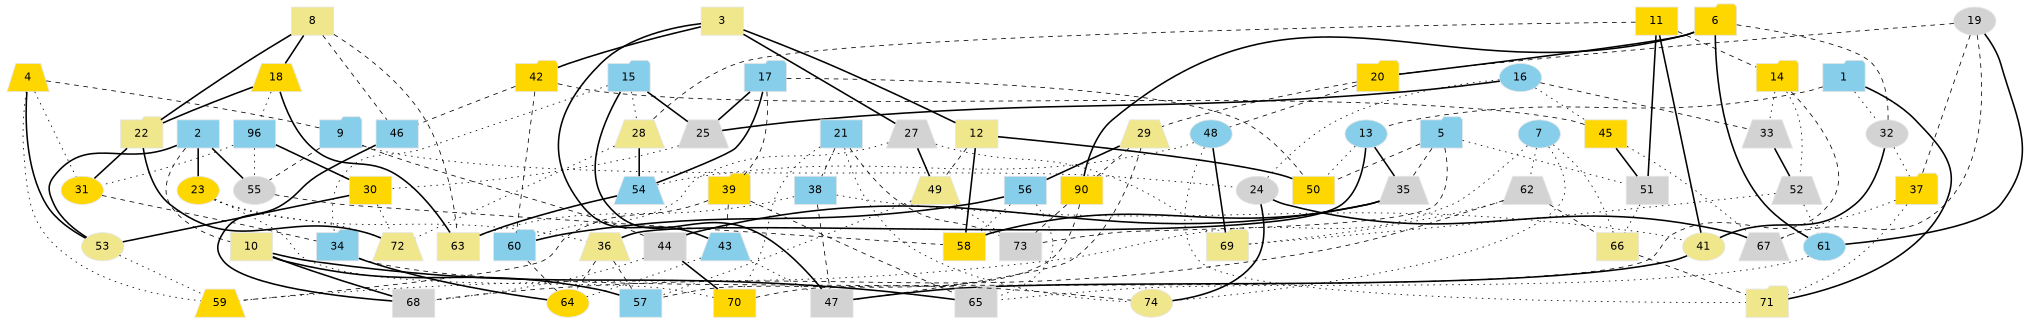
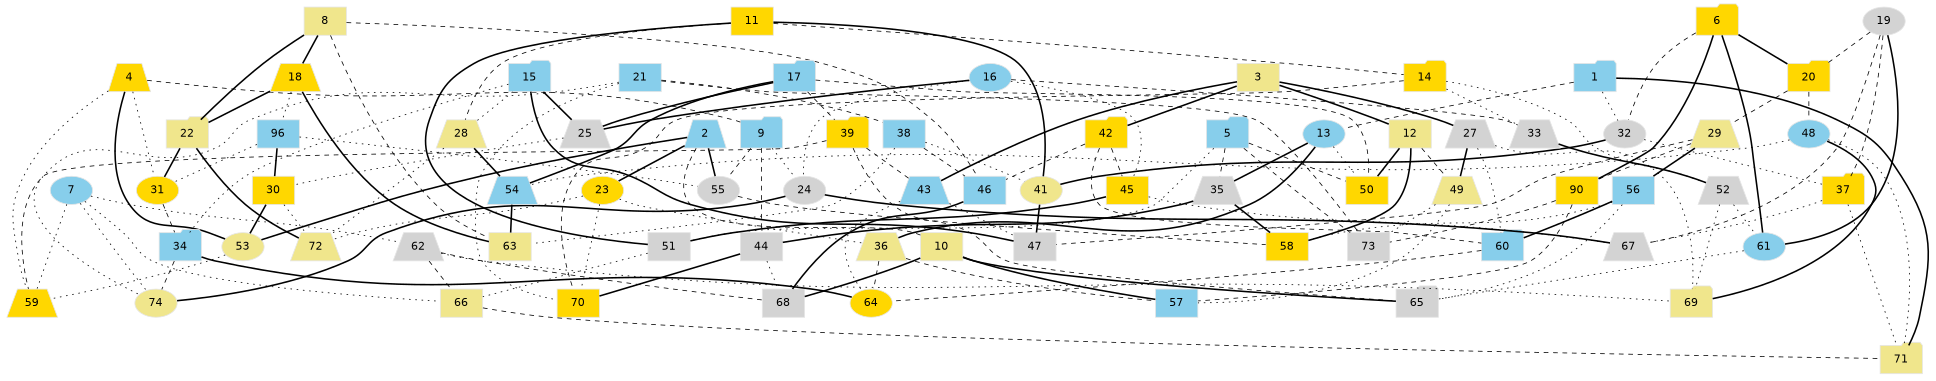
node "2": shape box -> trapezium
edge "38" -- "47": now "38" -- "46"
